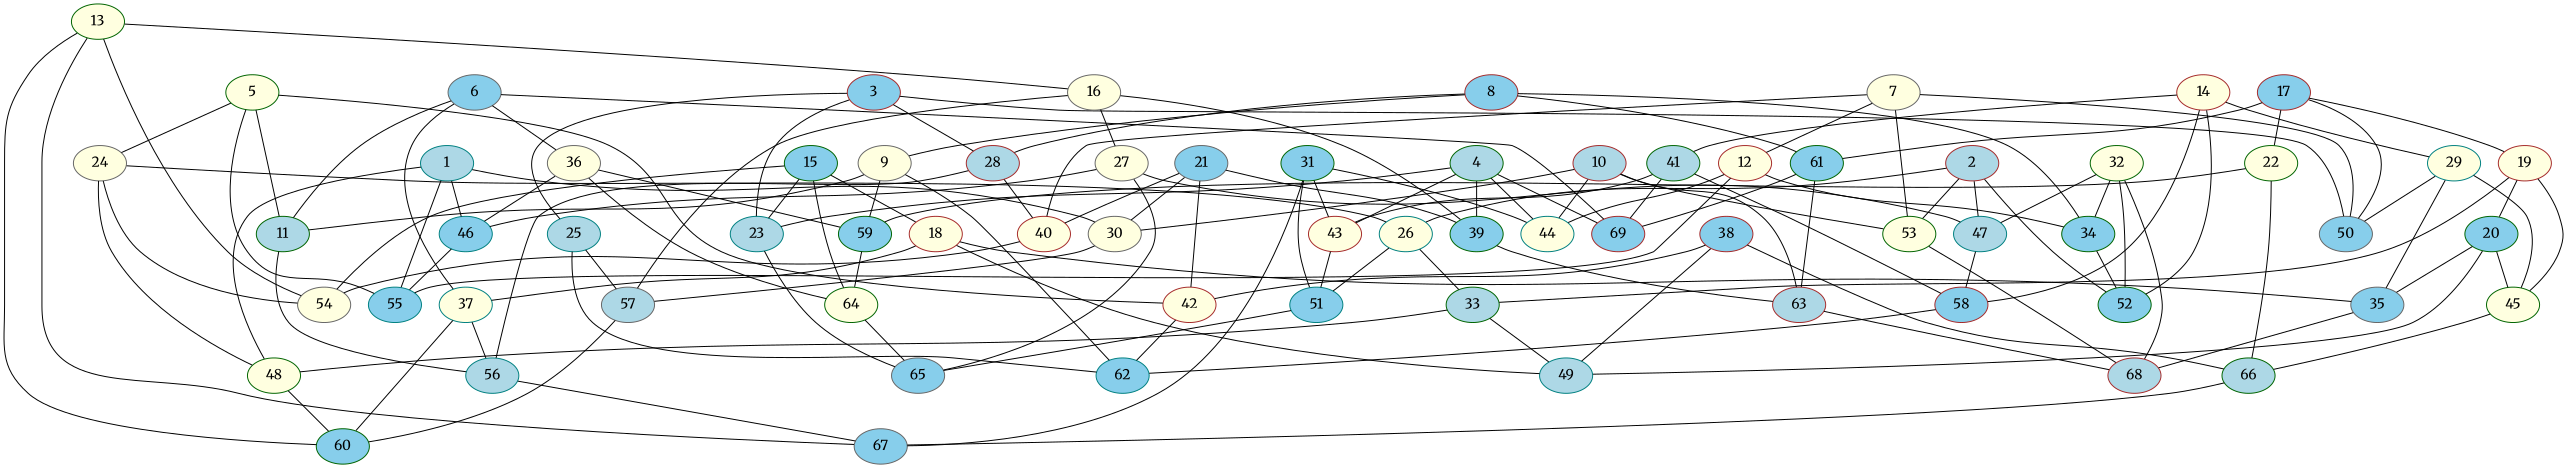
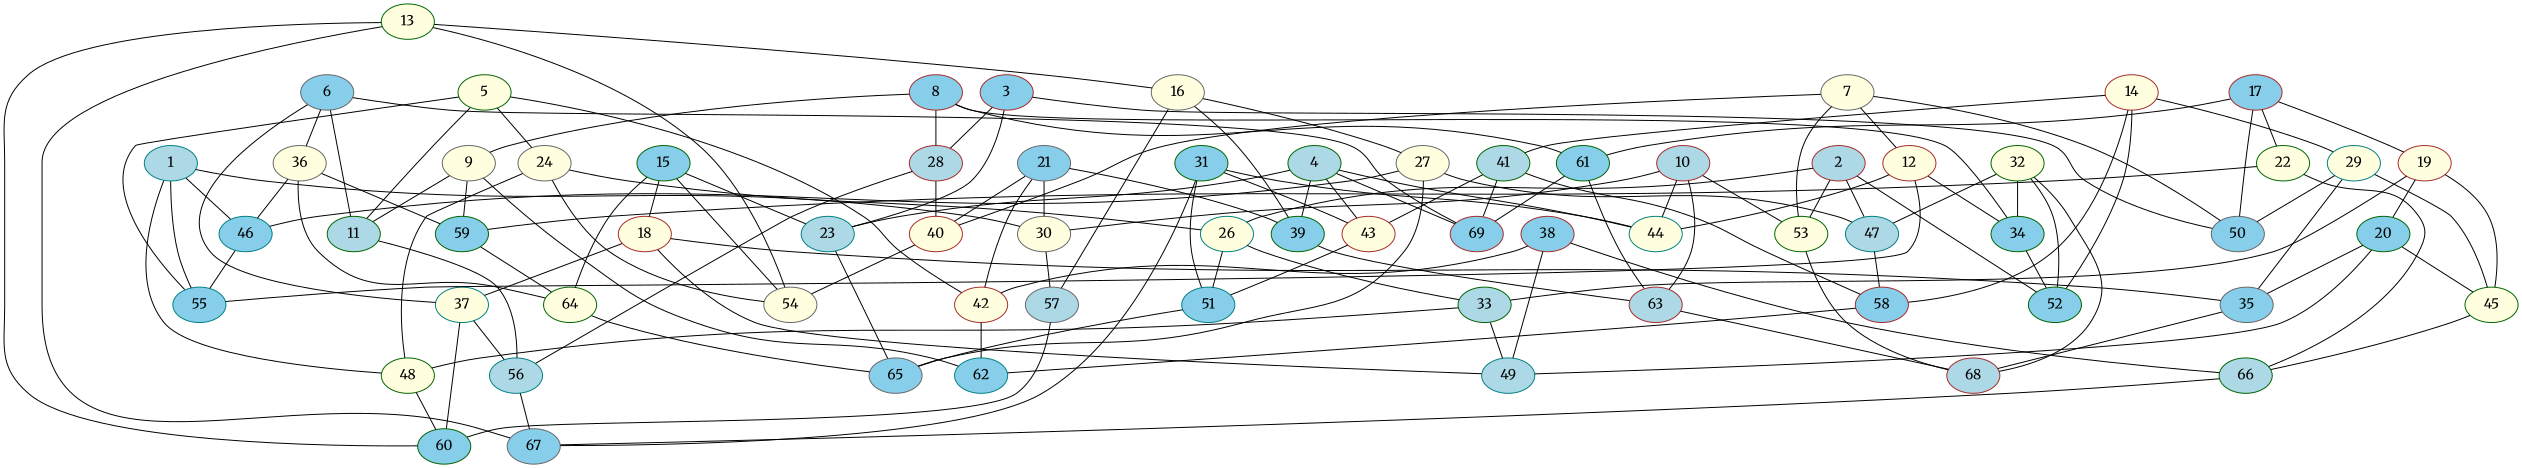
node "25": removed
